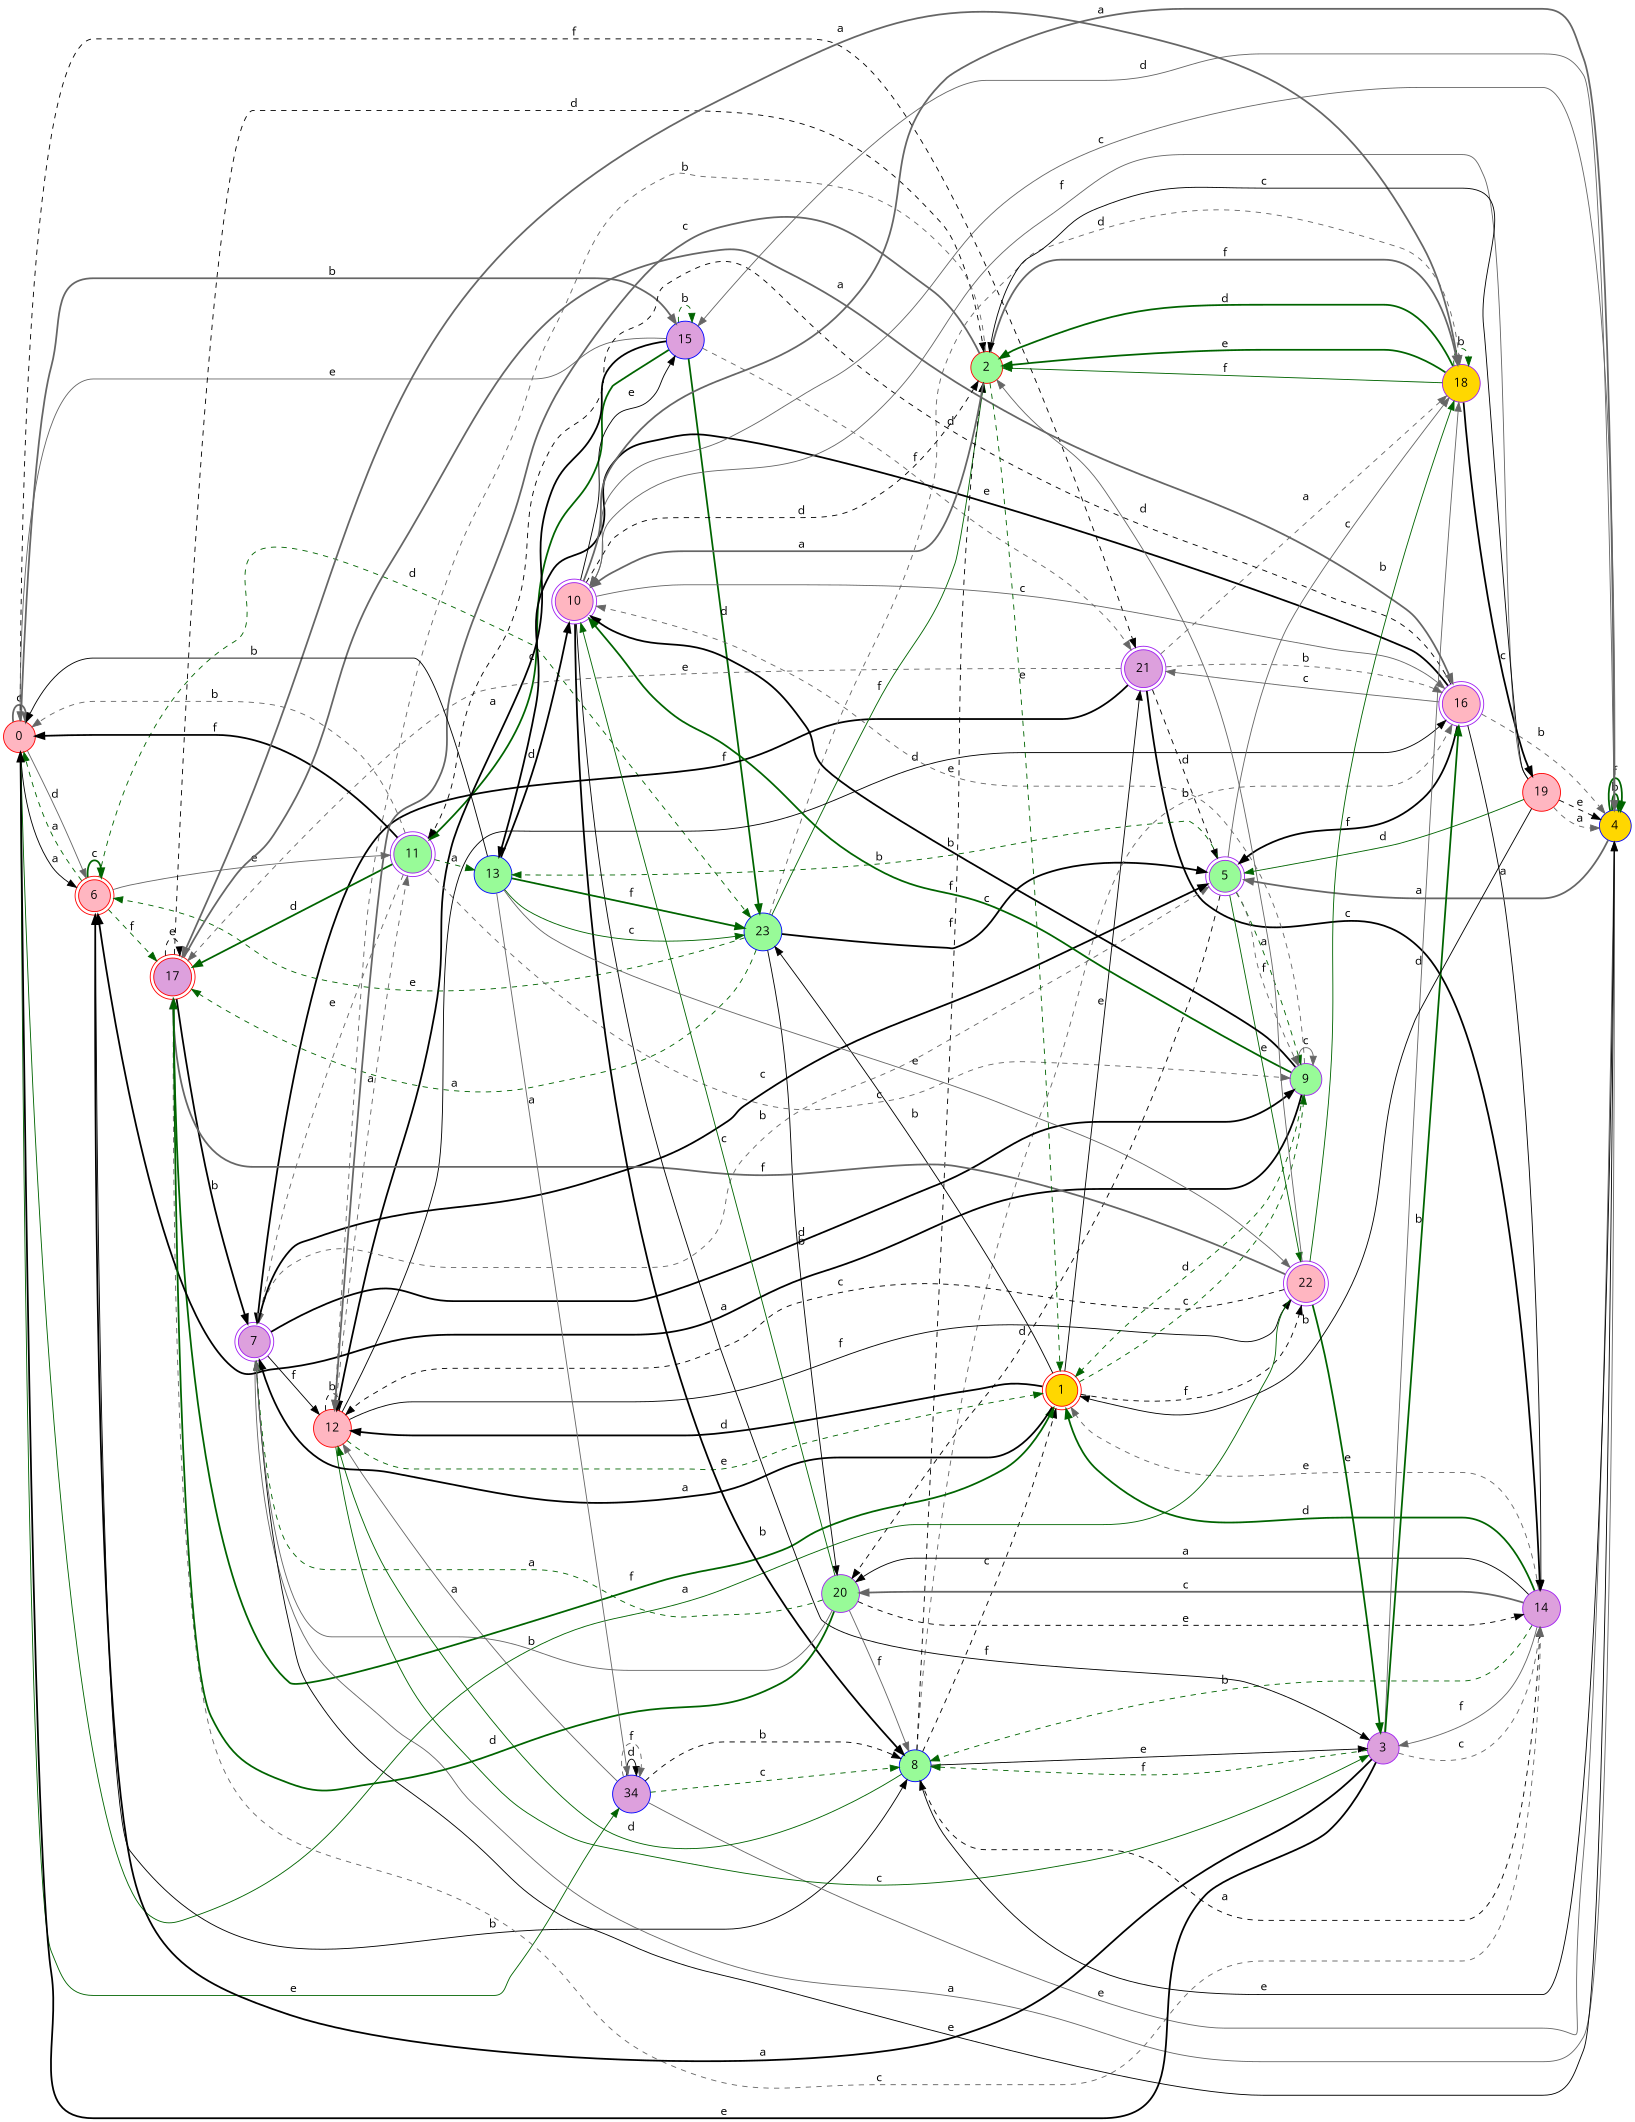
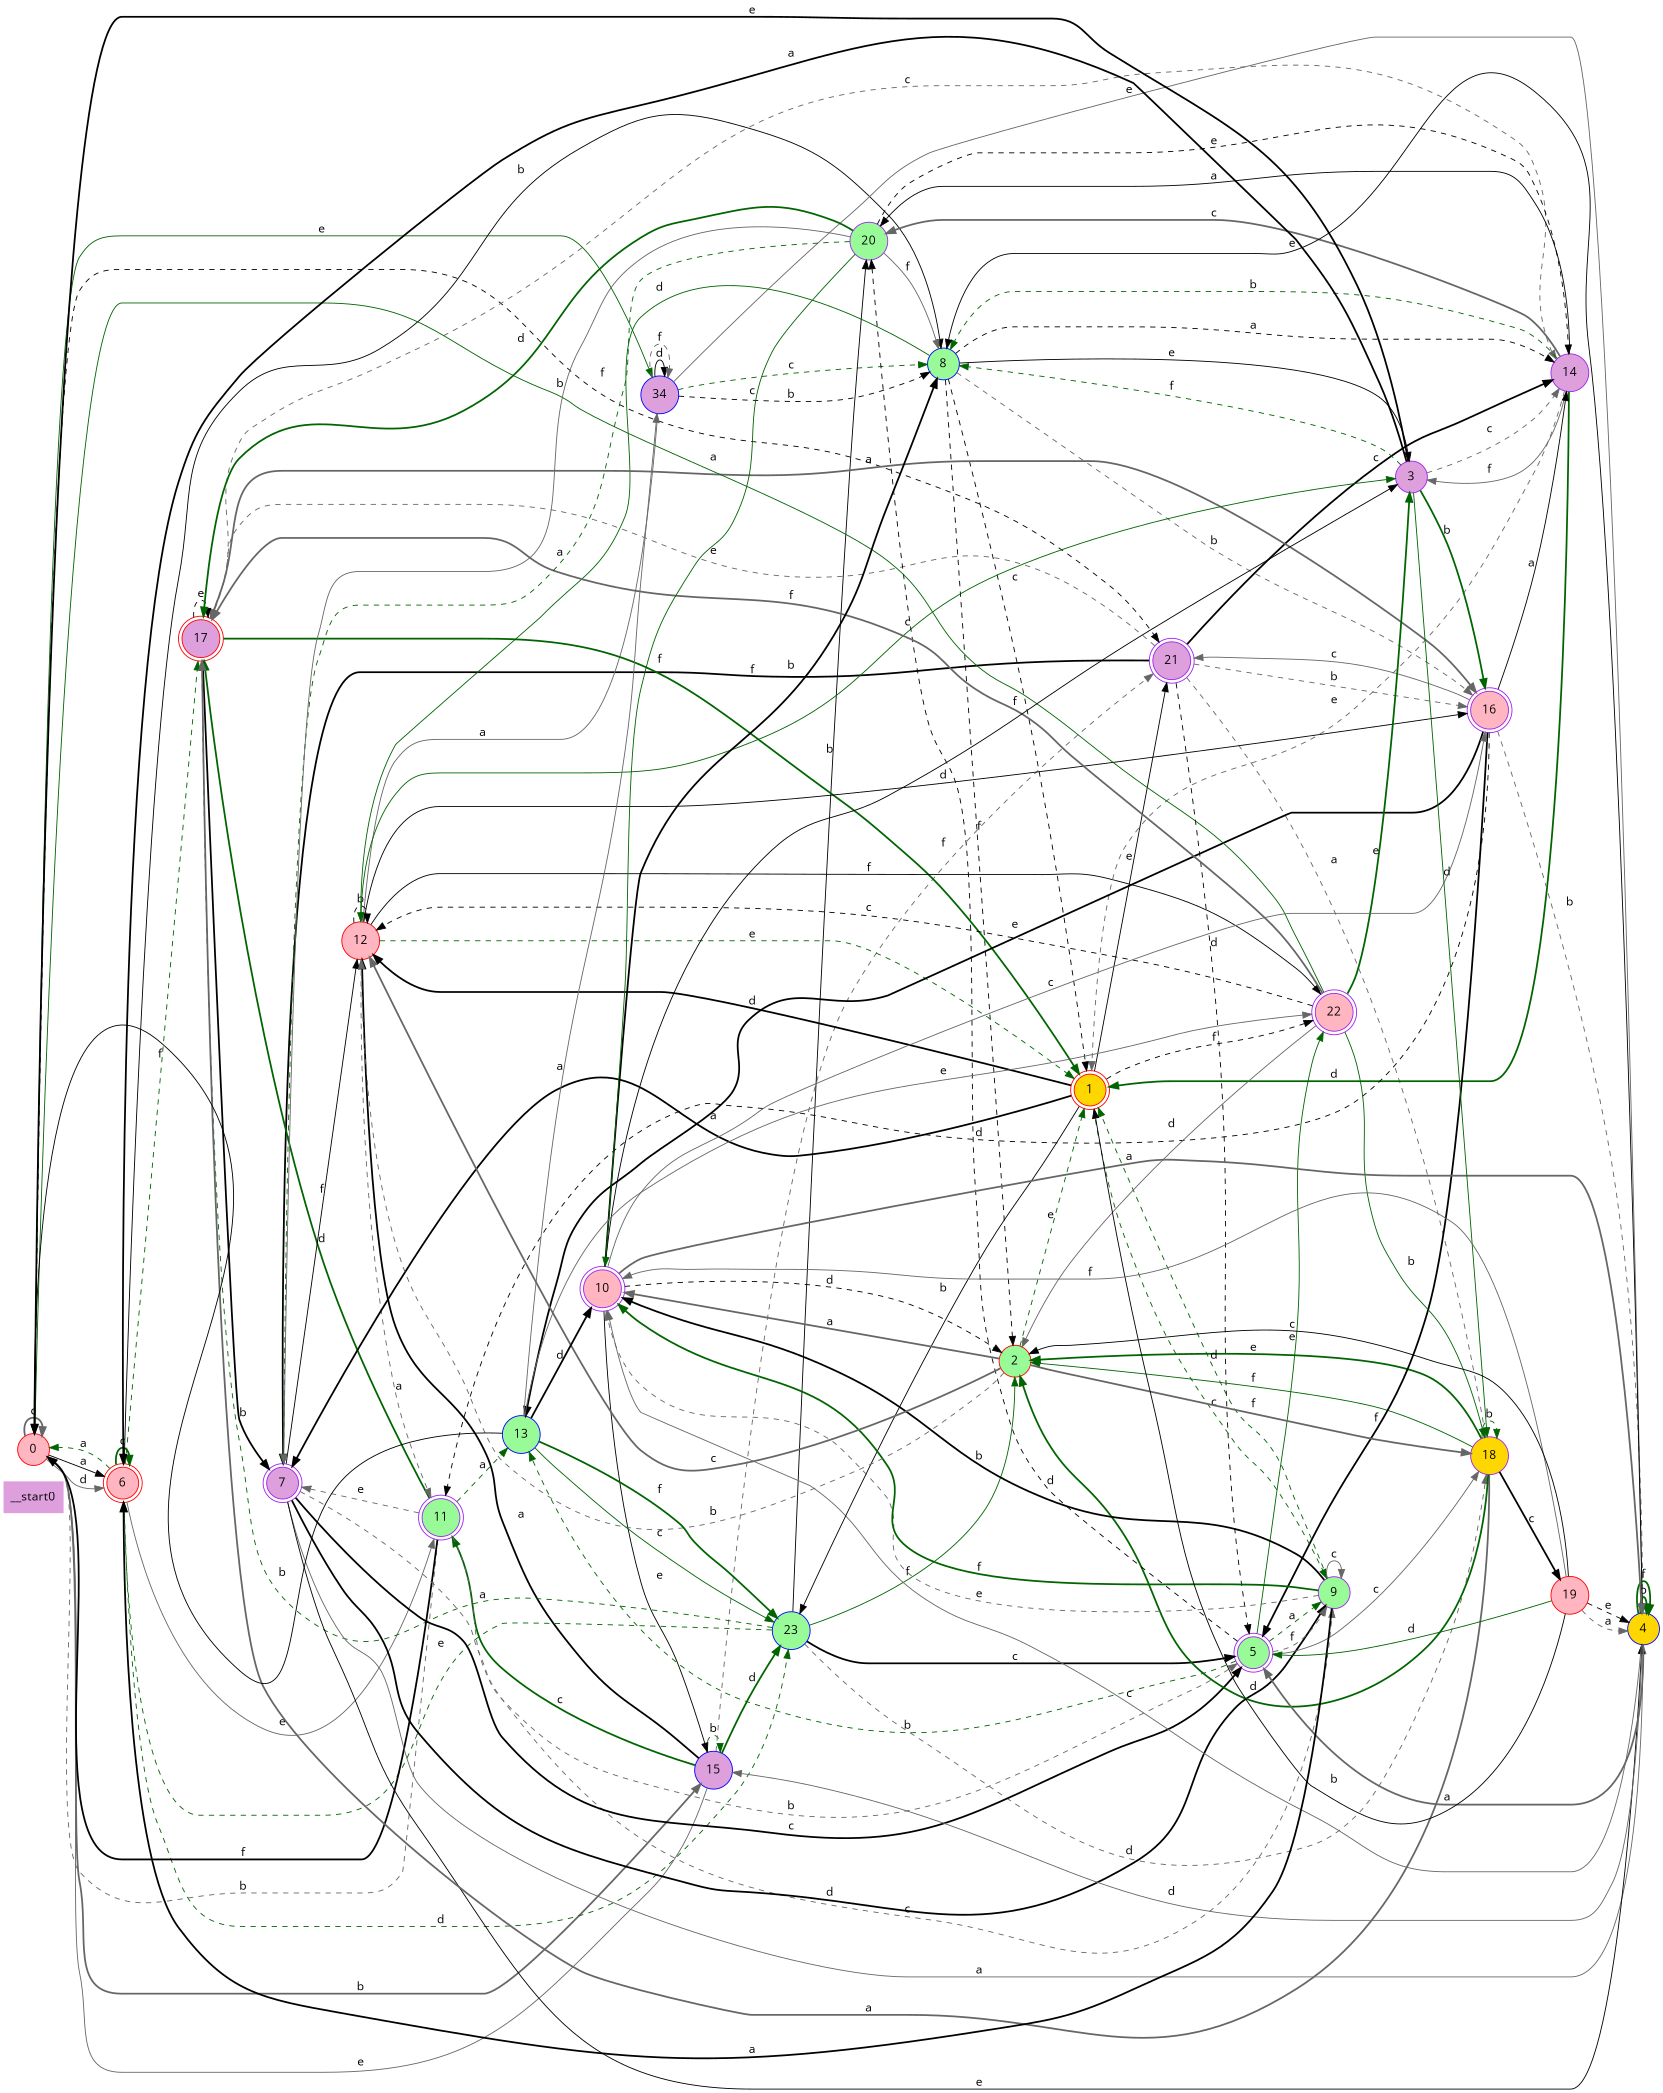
edge "17" -> "2": removed, label "d"
edge "3" -> "18": color gray40 -> darkgreen
node "__start0": added
